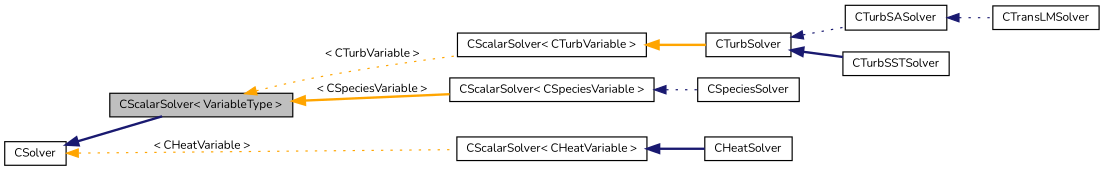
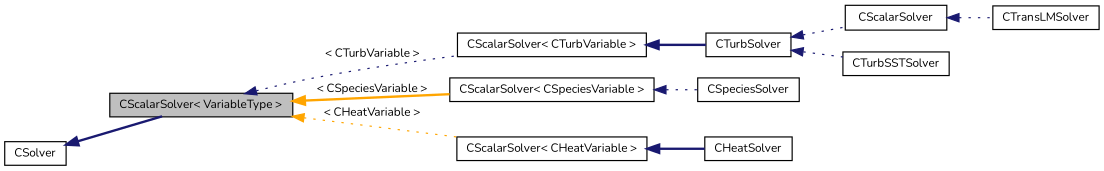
node "CTurbSASolver": label "CTurbSASolver" -> "CScalarSolver"
edge "CTurbSolver" -> "CScalarSolver< CTurbVariable >": color orange -> midnightblue
edge "CTurbSSTSolver" -> "CTurbSolver": style bold -> dotted
edge "CScalarSolver< CTurbVariable >" -> "CScalarSolver< VariableType >": color orange -> midnightblue
edge "CScalarSolver< CHeatVariable >" -> "CSolver": now "CScalarSolver< CHeatVariable >" -> "CScalarSolver< VariableType >"
